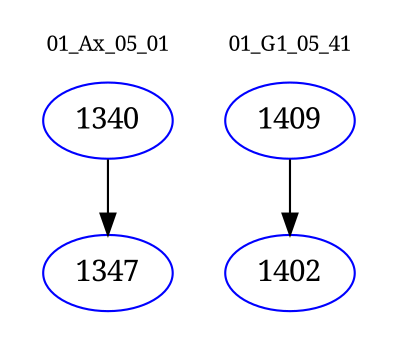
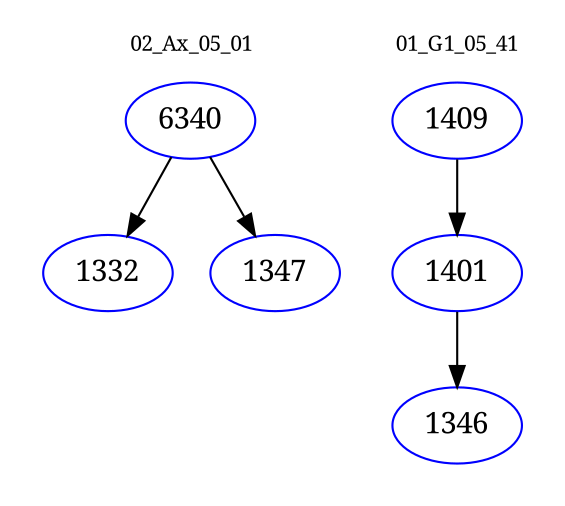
cluster "01_Ax_05_01": label "01_Ax_05_01" -> "02_Ax_05_01"
node "1340": label "1340" -> "6340"
node "1332": added
node "1402": label "1402" -> "1401"
node "1346": added
